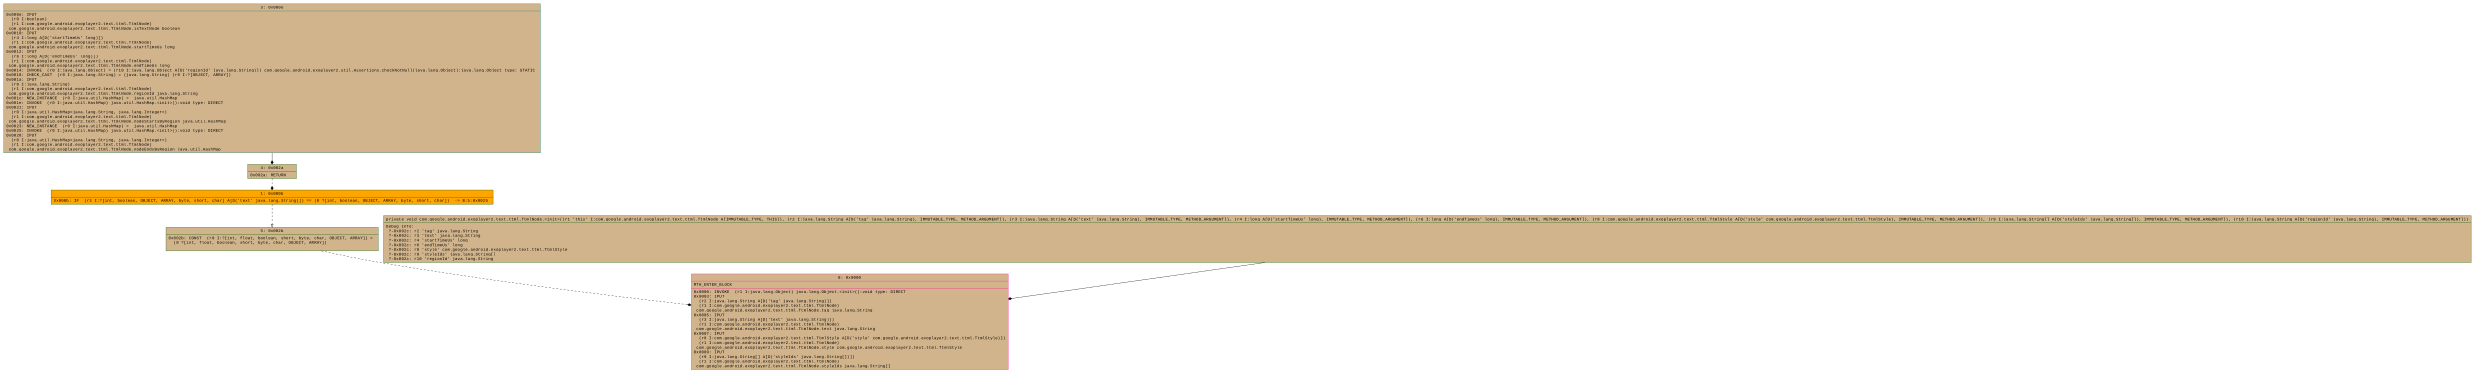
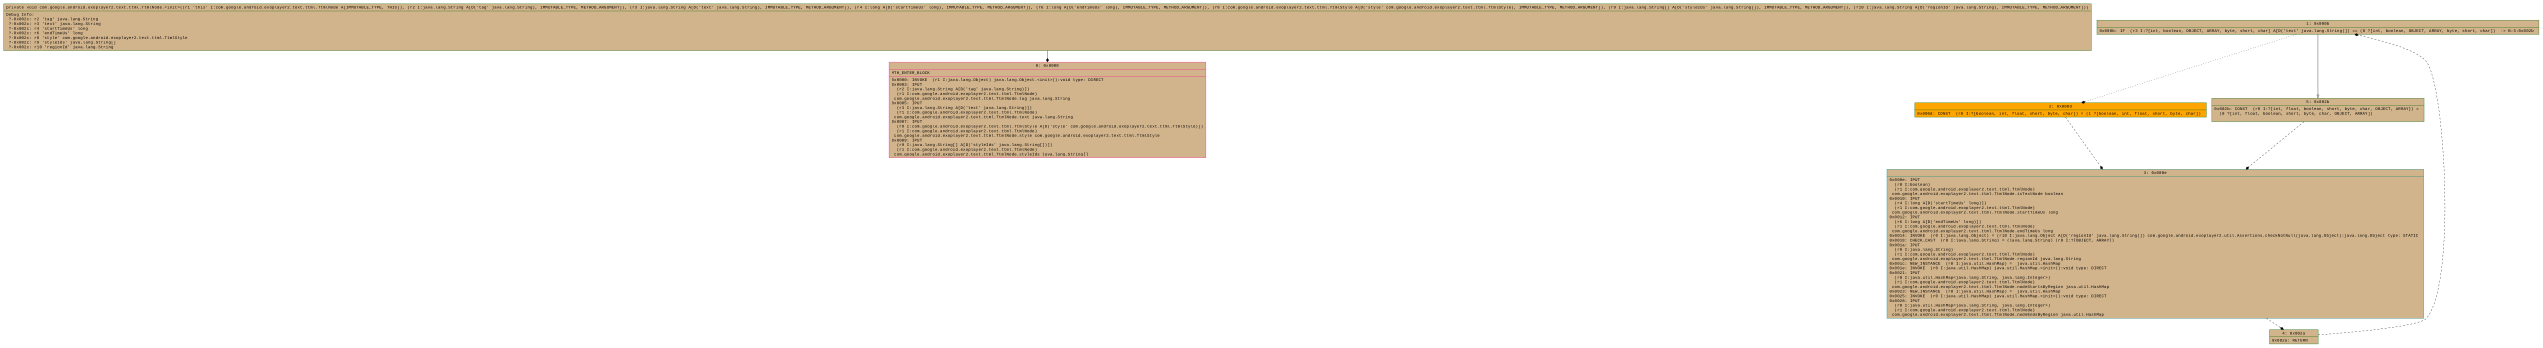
node "2: 0x000d": added
edge "3: 0x000e" -> "4: 0x002a": style solid -> dashed
node "1: 0x000b": fillcolor orange -> tan
edge "1: 0x000b" -> "5: 0x002b": style dashed -> solid
edge "5: 0x002b" -> "0: 0x0000": now "5: 0x002b" -> "3: 0x000e"
